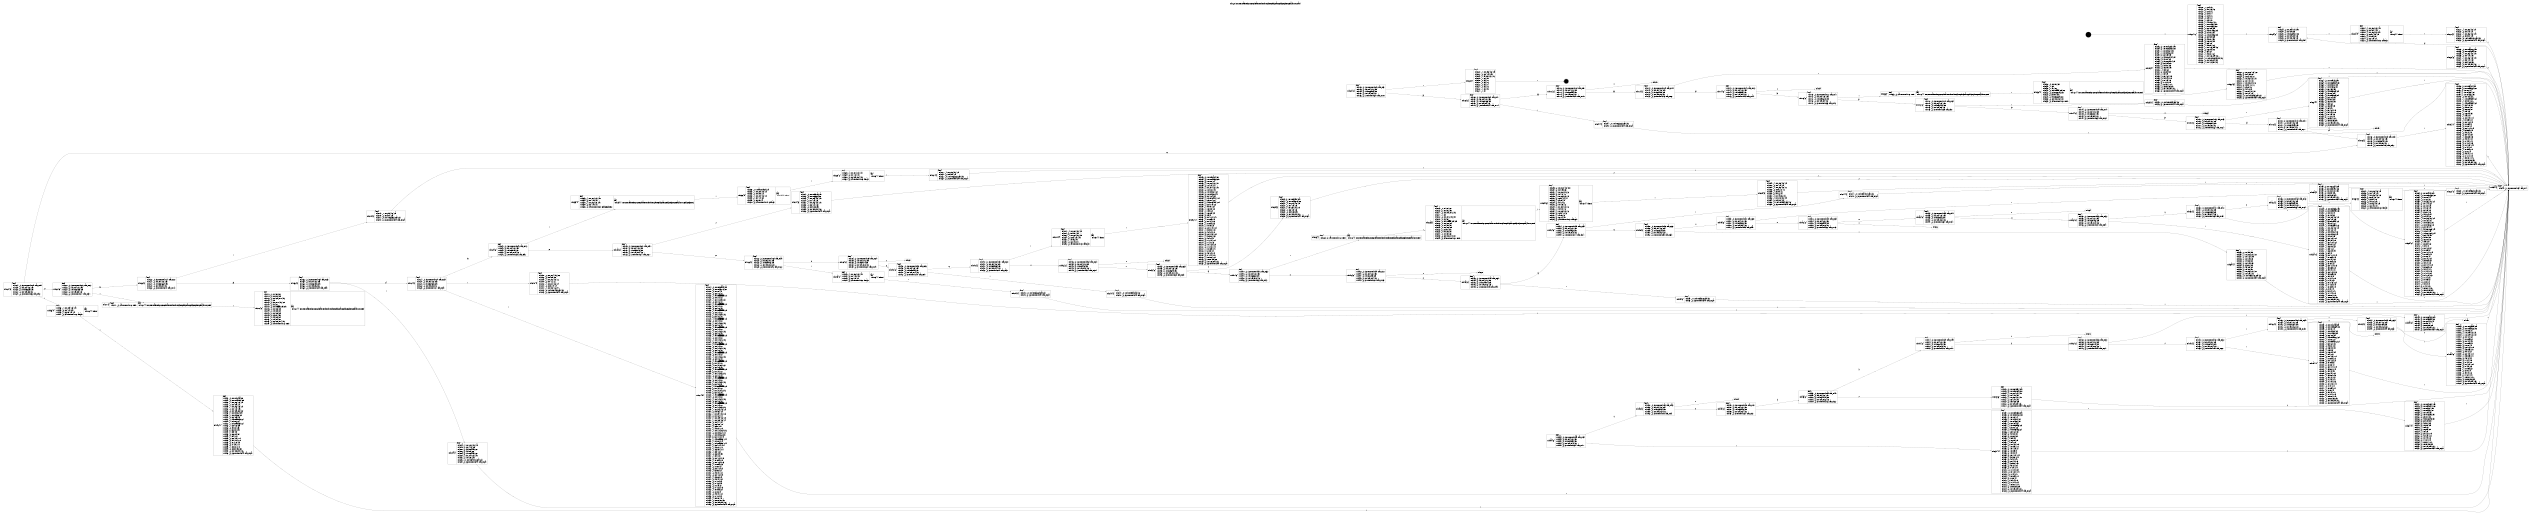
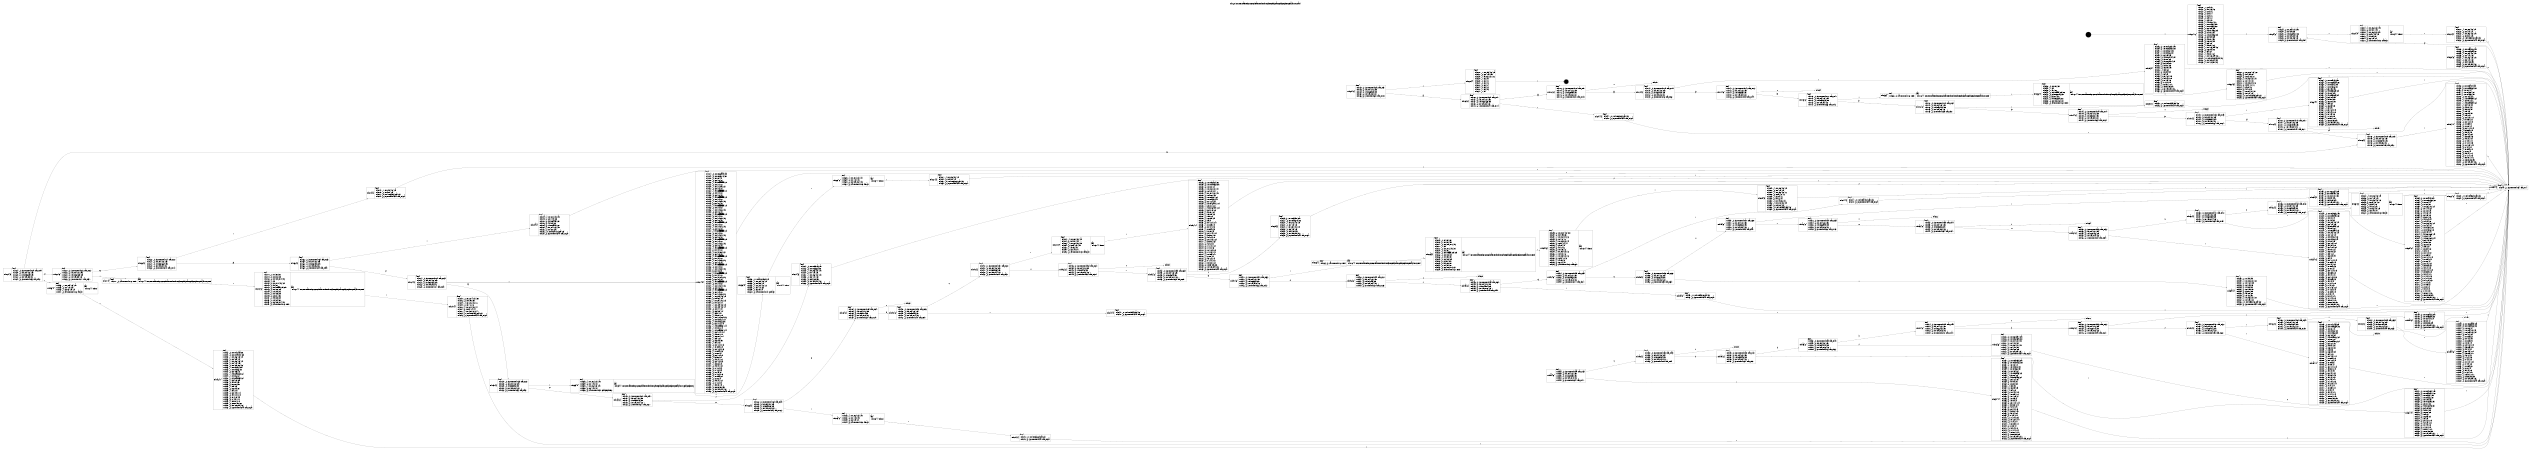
edge "0x401874 [28]" -> "0x4021b0 [42]": now "0x40217c [52]" -> "0x4021b0 [42]"
